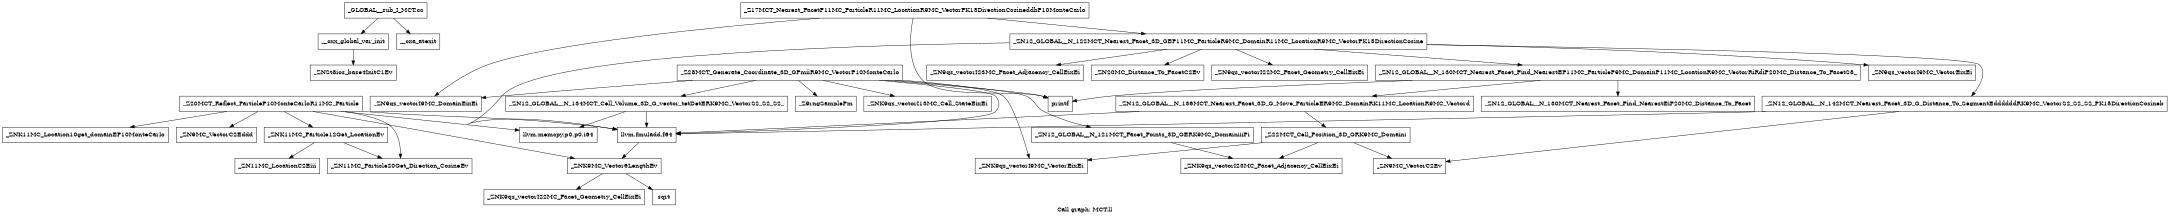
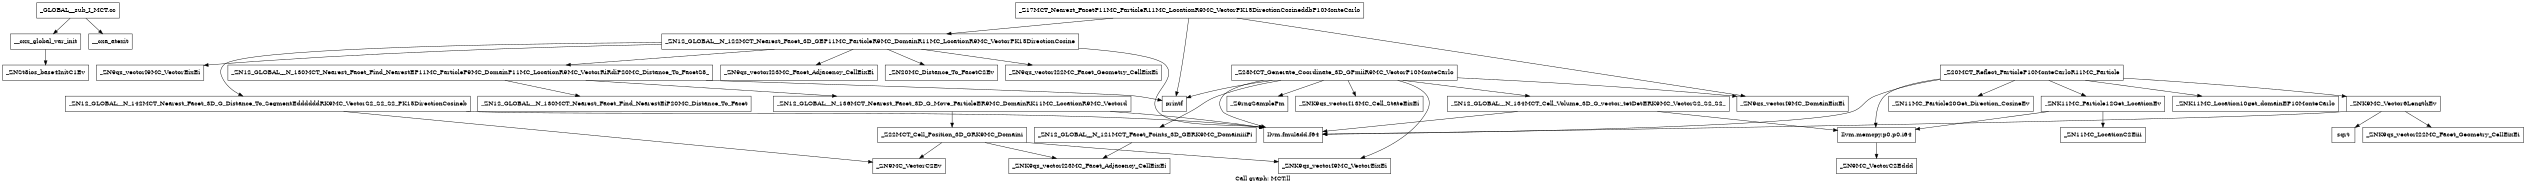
edge "_Z20MCT_Reflect_ParticleP10MonteCarloR11MC_Particle" -> "_ZN9MC_VectorC2Eddd": now "llvm.memcpy.p0.p0.i64" -> "_ZN9MC_VectorC2Eddd"
edge "llvm.fmuladd.f64" -> "_ZNK9MC_Vector6LengthEv": reversed
edge "_ZNK11MC_Particle12Get_LocationEv" -> "_ZN11MC_Particle20Get_Direction_CosineEv": now "_ZNK11MC_Particle12Get_LocationEv" -> "llvm.memcpy.p0.p0.i64"
